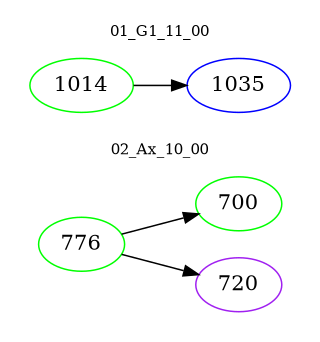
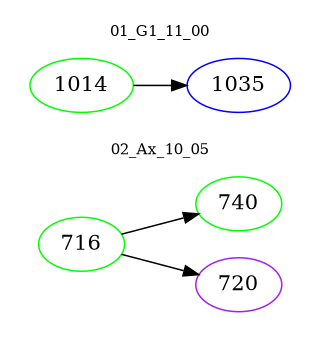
cluster "02_Ax_10_00": label "02_Ax_10_00" -> "02_Ax_10_05"
node "700": label "700" -> "740"
node "776": label "776" -> "716"
